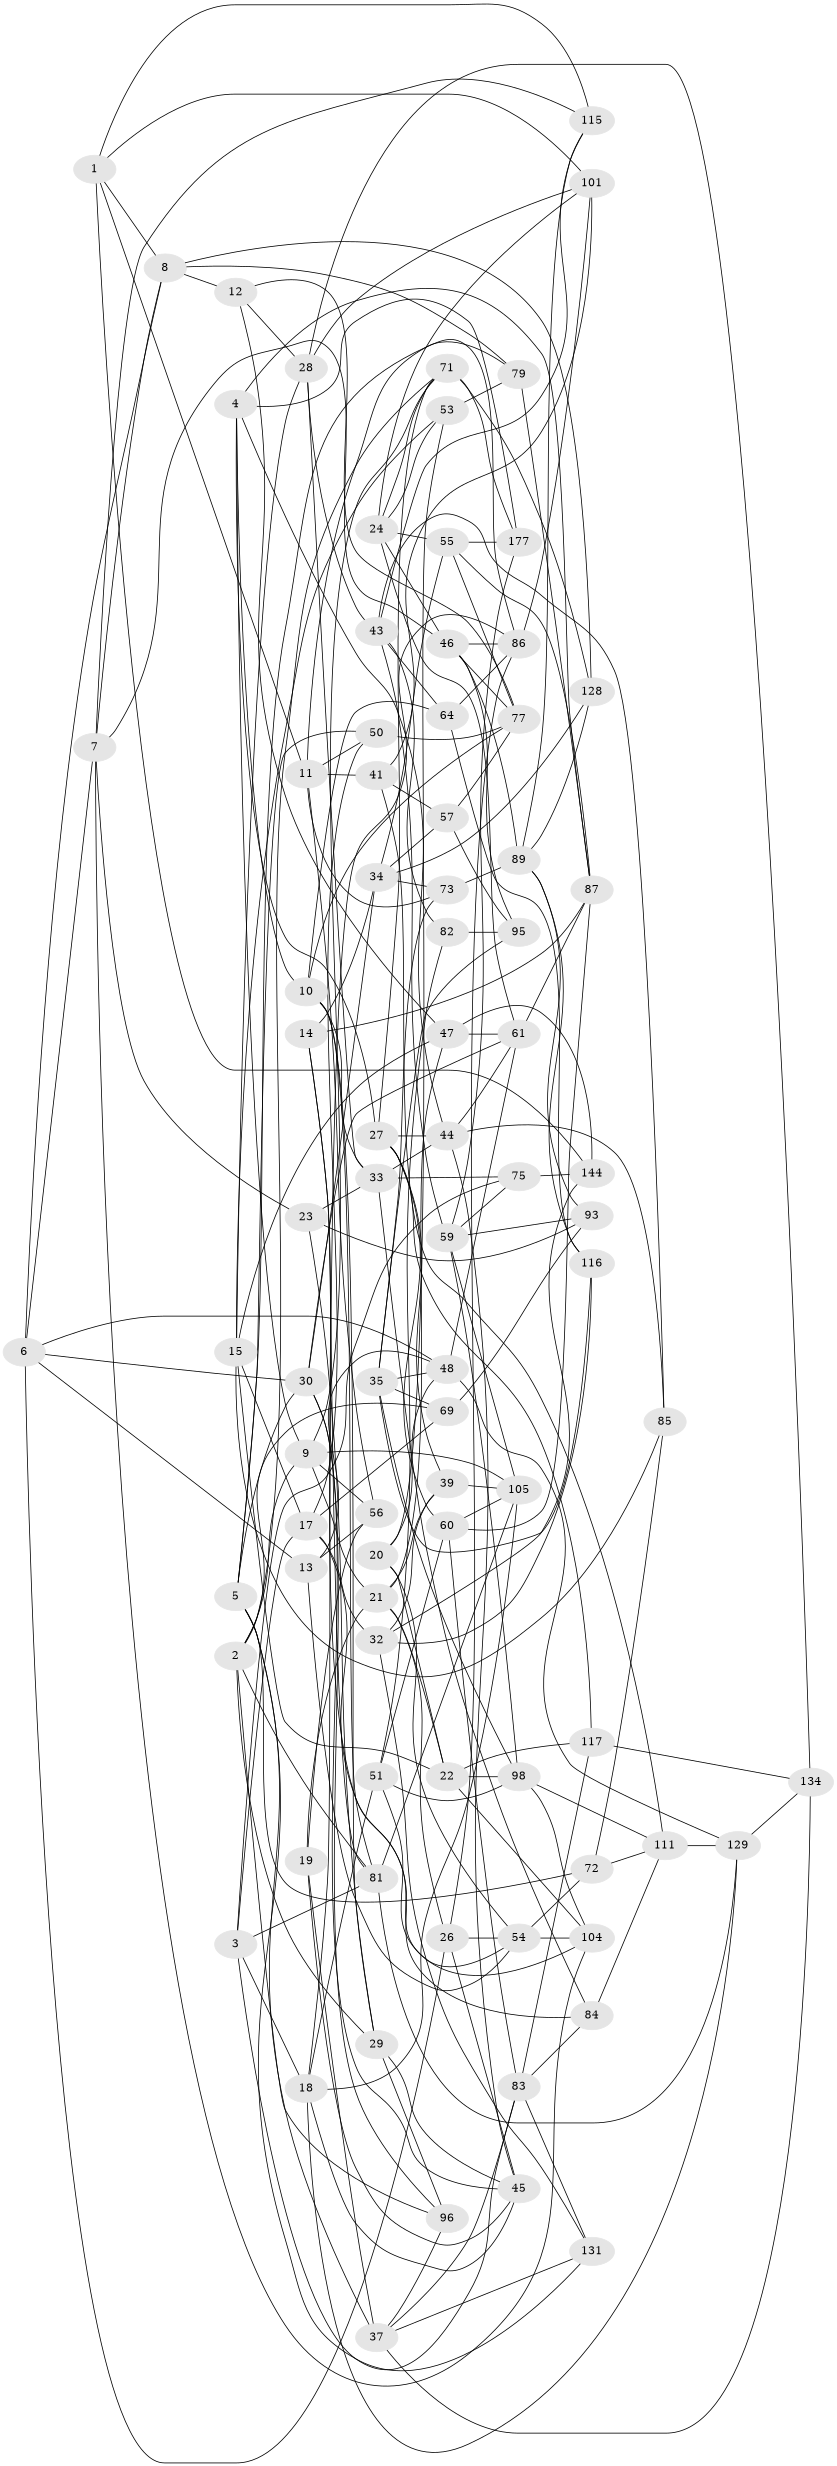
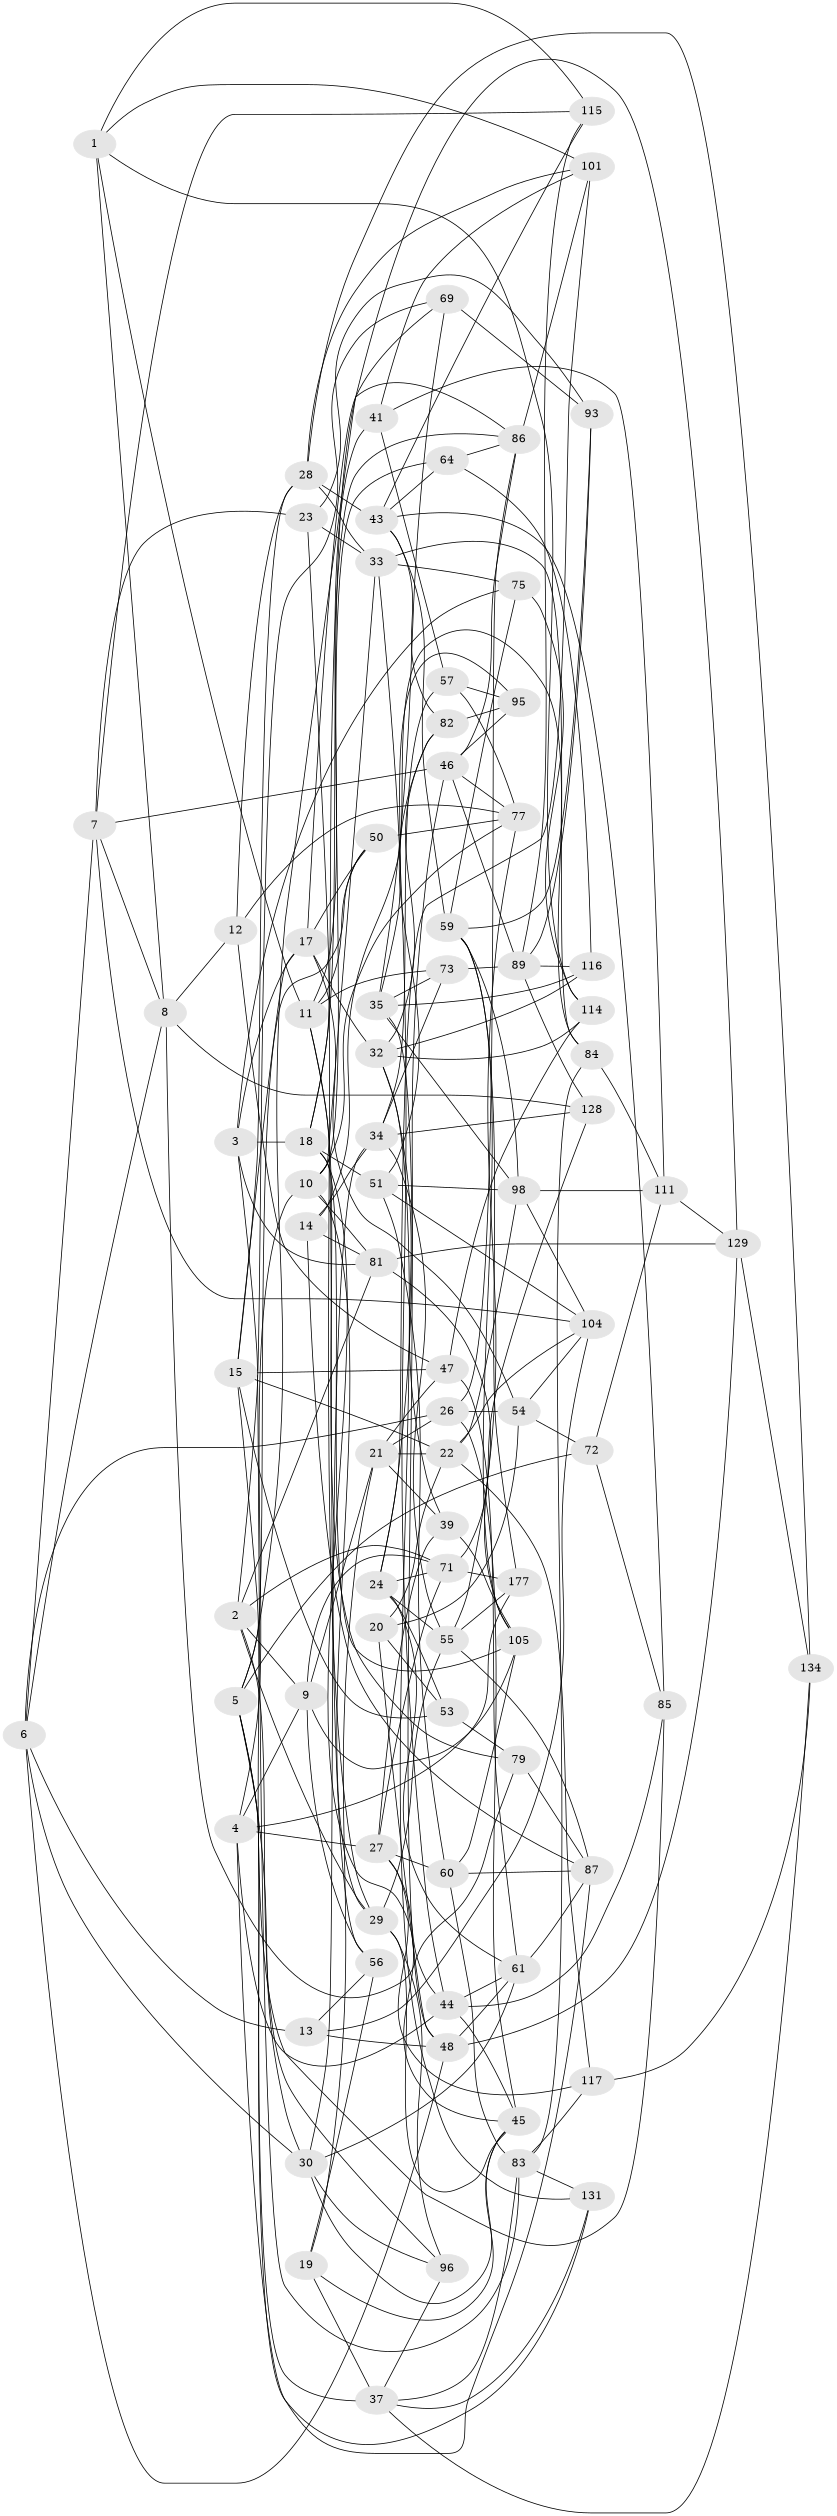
edge "82" -- "32": added
node "144": label "144" -> "114"
edge "55" -- "29": added
edge "13" -- "54": now "13" -- "104"
